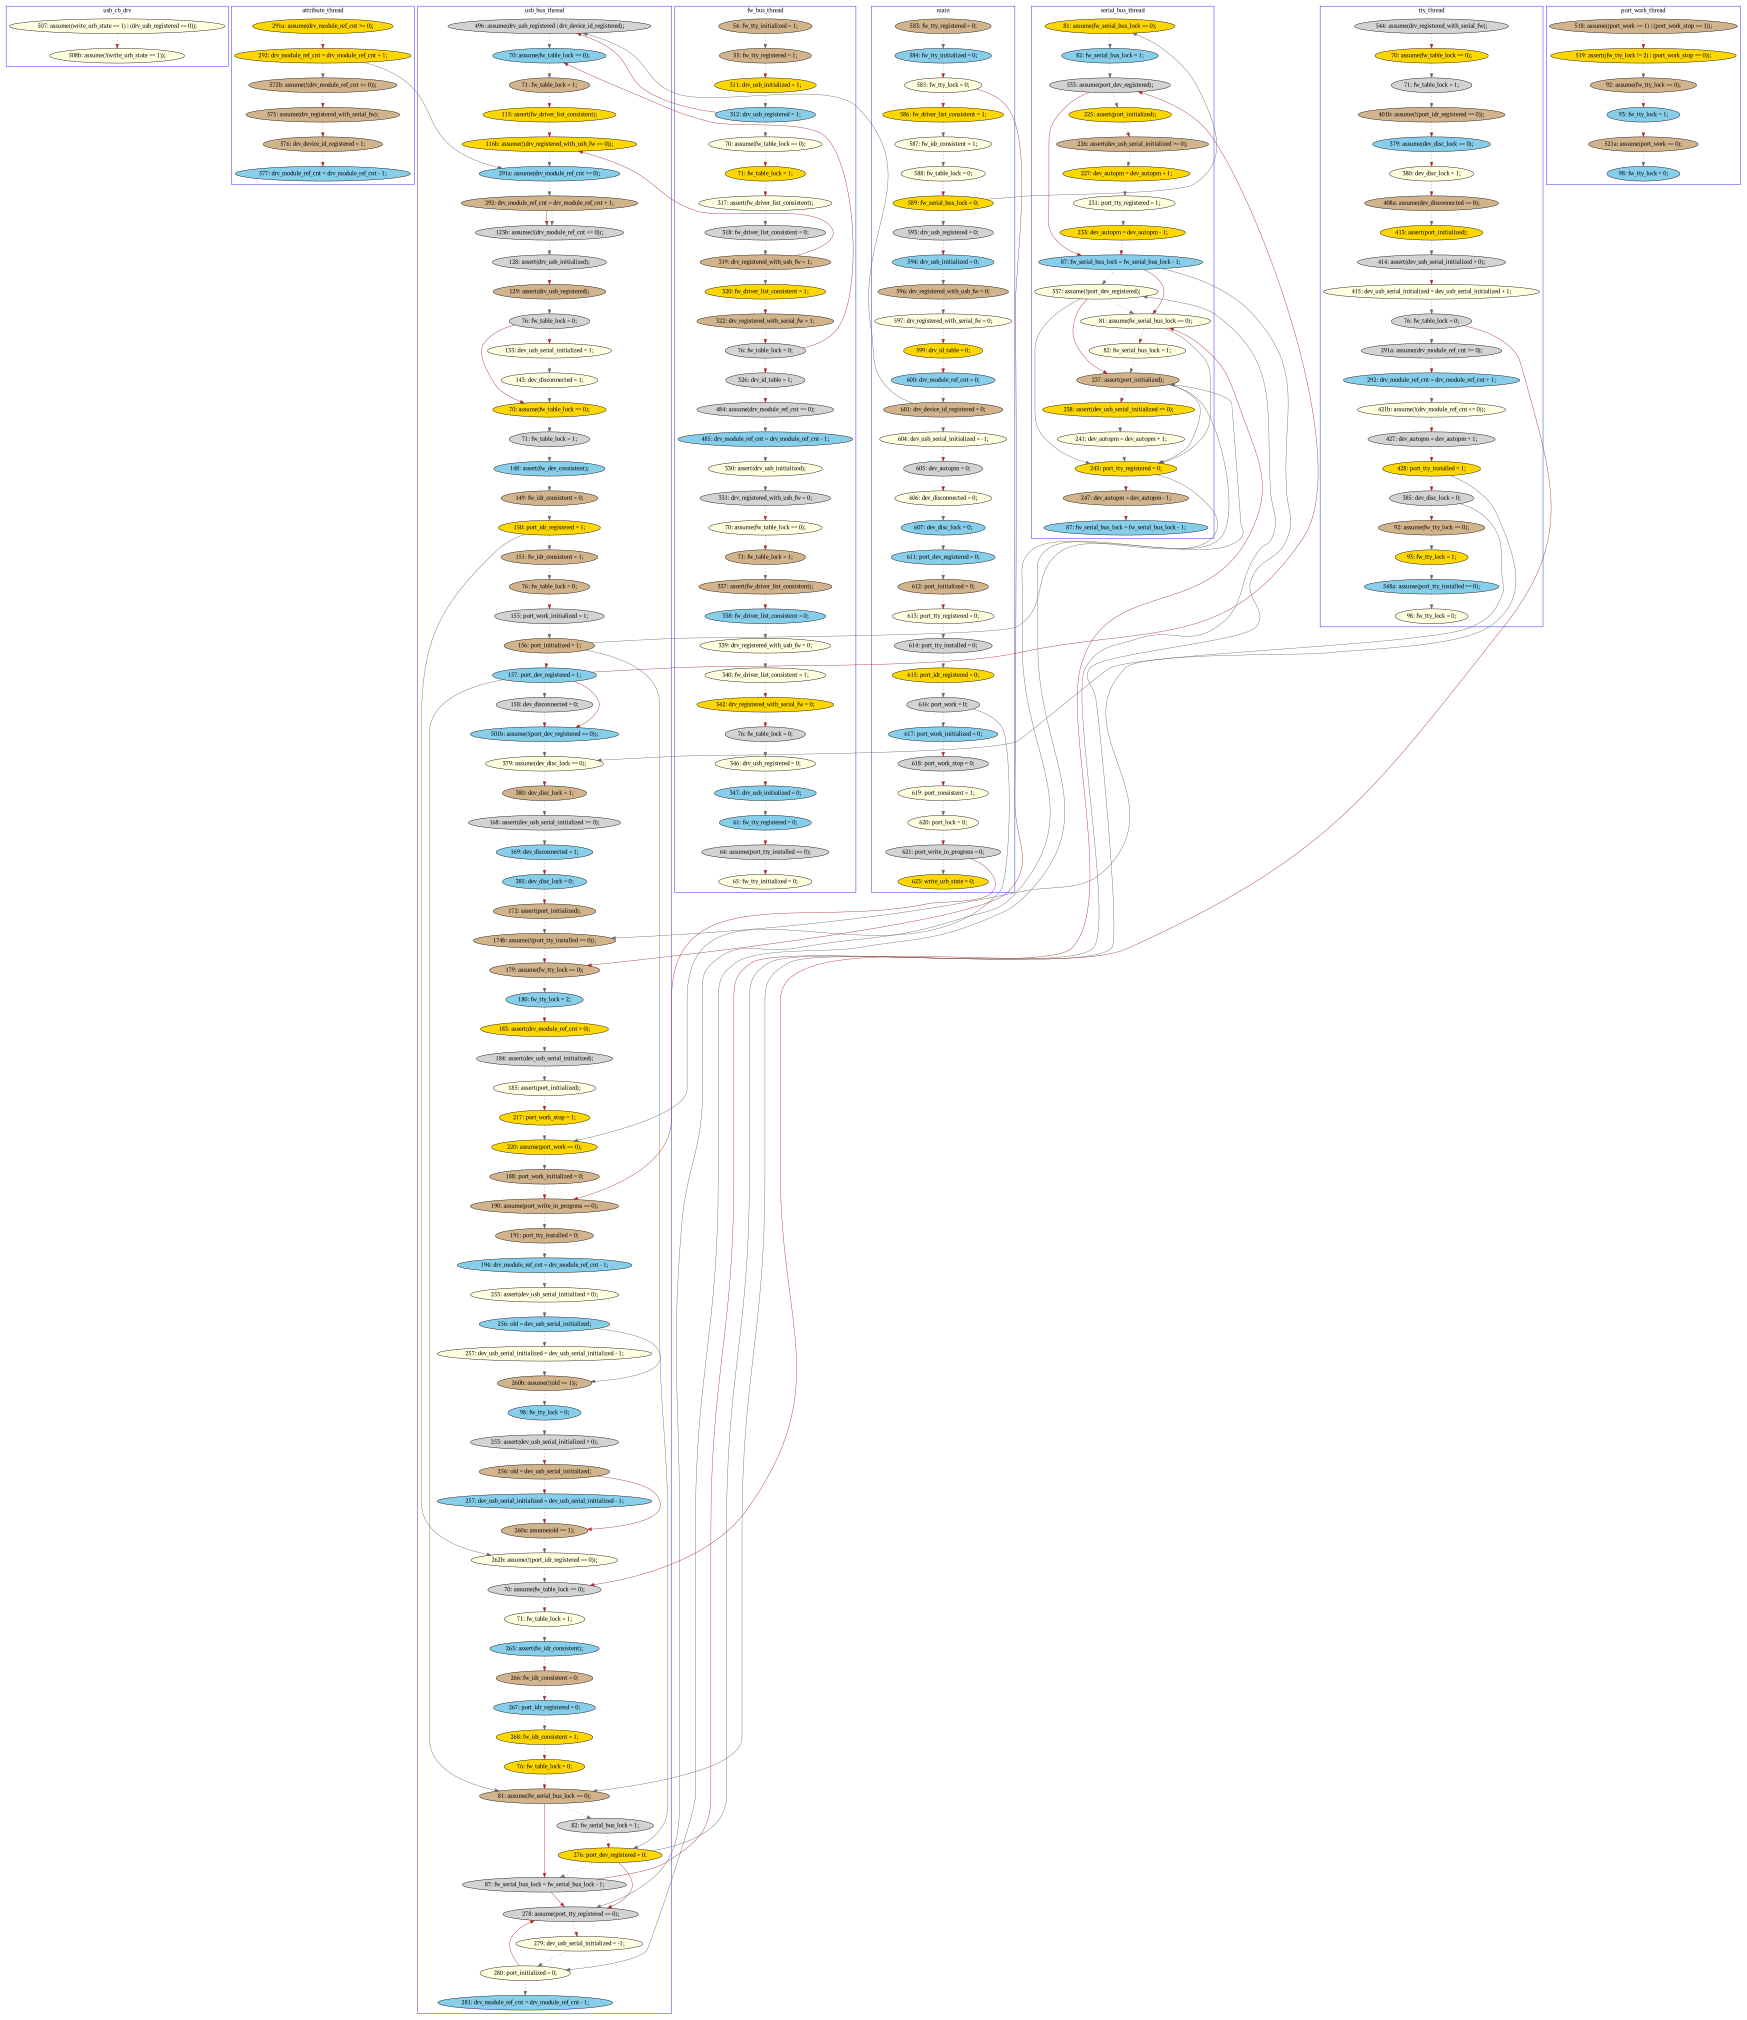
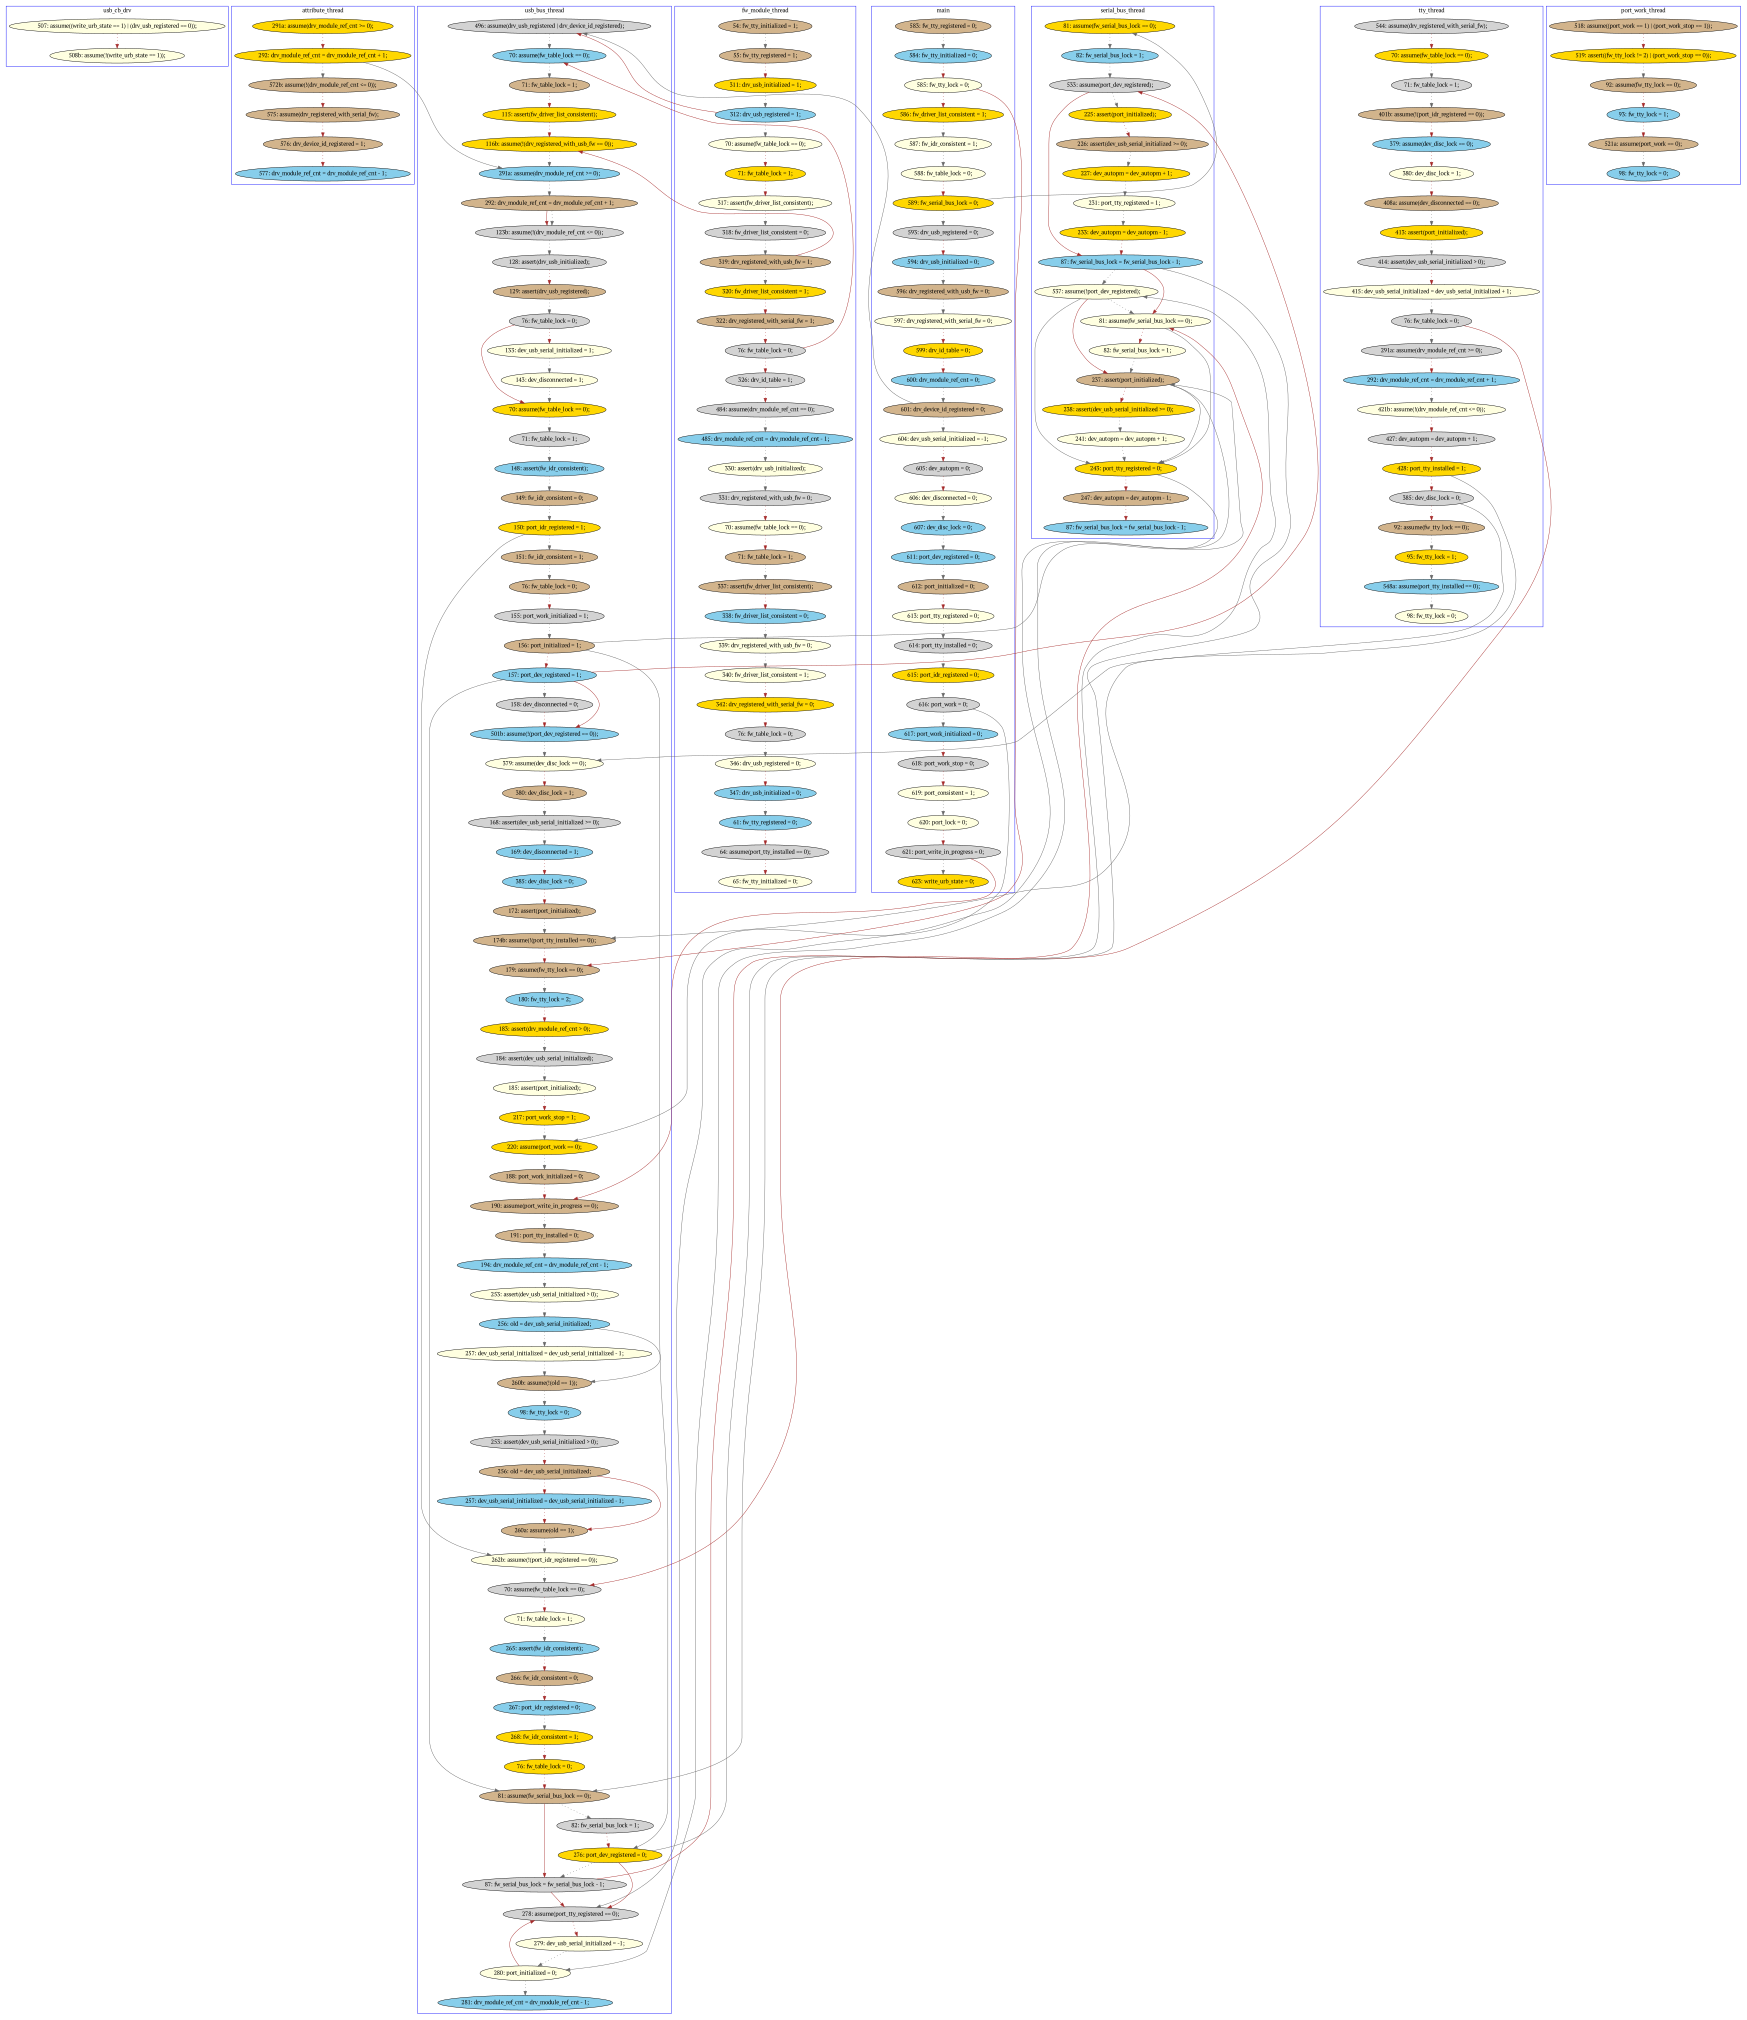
cluster "fw_bus_thread": label "fw_bus_thread" -> "fw_module_thread"
node "148: assert(fw_dev_consistent);": label "148: assert(fw_dev_consistent);" -> "148: assert(fw_idr_consistent);"
